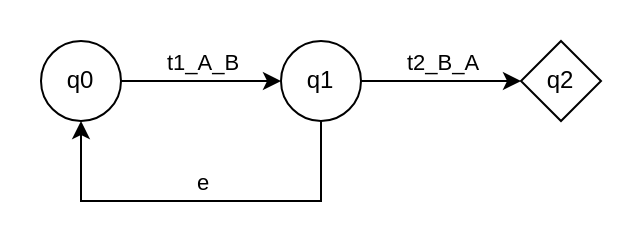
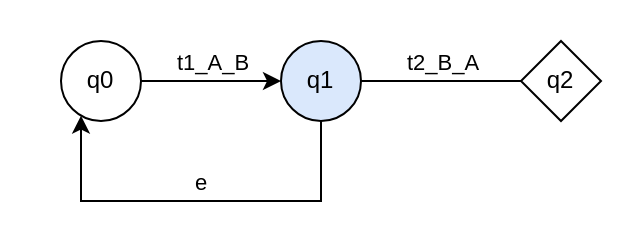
node "q0": moved (81, 81) -> (101, 81)
node "q1": fillcolor #ffffff -> #dae8fc
edge "q1" -> "q2": arrowhead classic -> none
